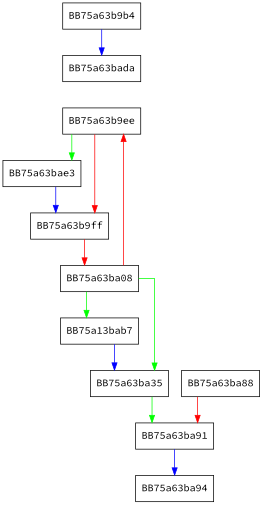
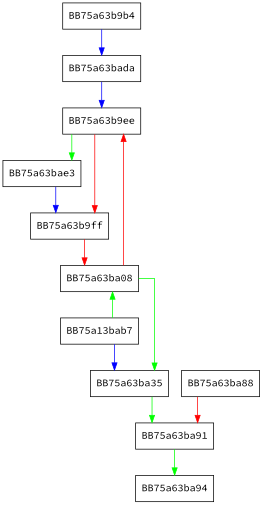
edge "BB75a63bada" -> "BB75a63b9ee": added
edge "BB75a63ba08" -> "BB75a13bab7": reversed
edge "BB75a63ba91" -> "BB75a63ba94": color blue -> green
